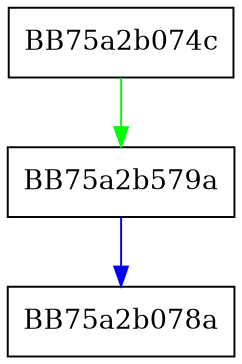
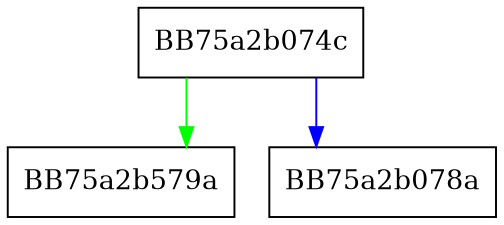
edge "BB75a2b579a" -> "BB75a2b078a": now "BB75a2b074c" -> "BB75a2b078a"
